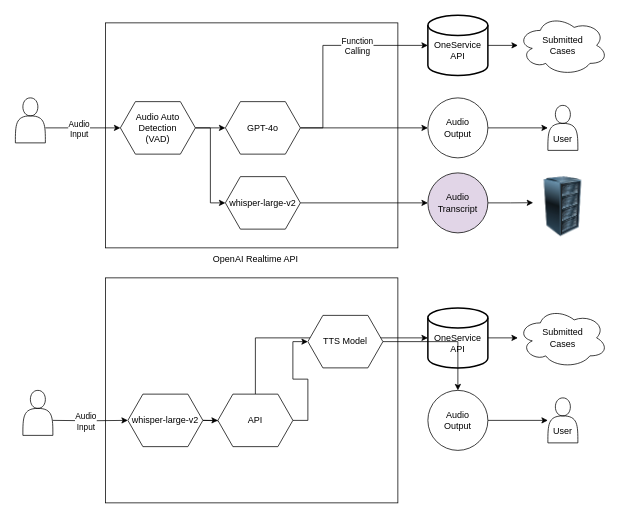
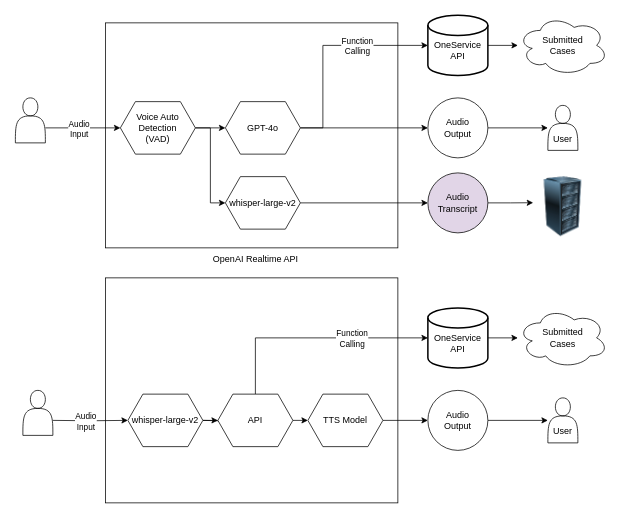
node "Audio Auto Detection (VAD)": label "Audio Auto Detection (VAD)" -> "Voice Auto Detection (VAD)"
node "TTS Model": moved (345, 342) -> (345, 420)
